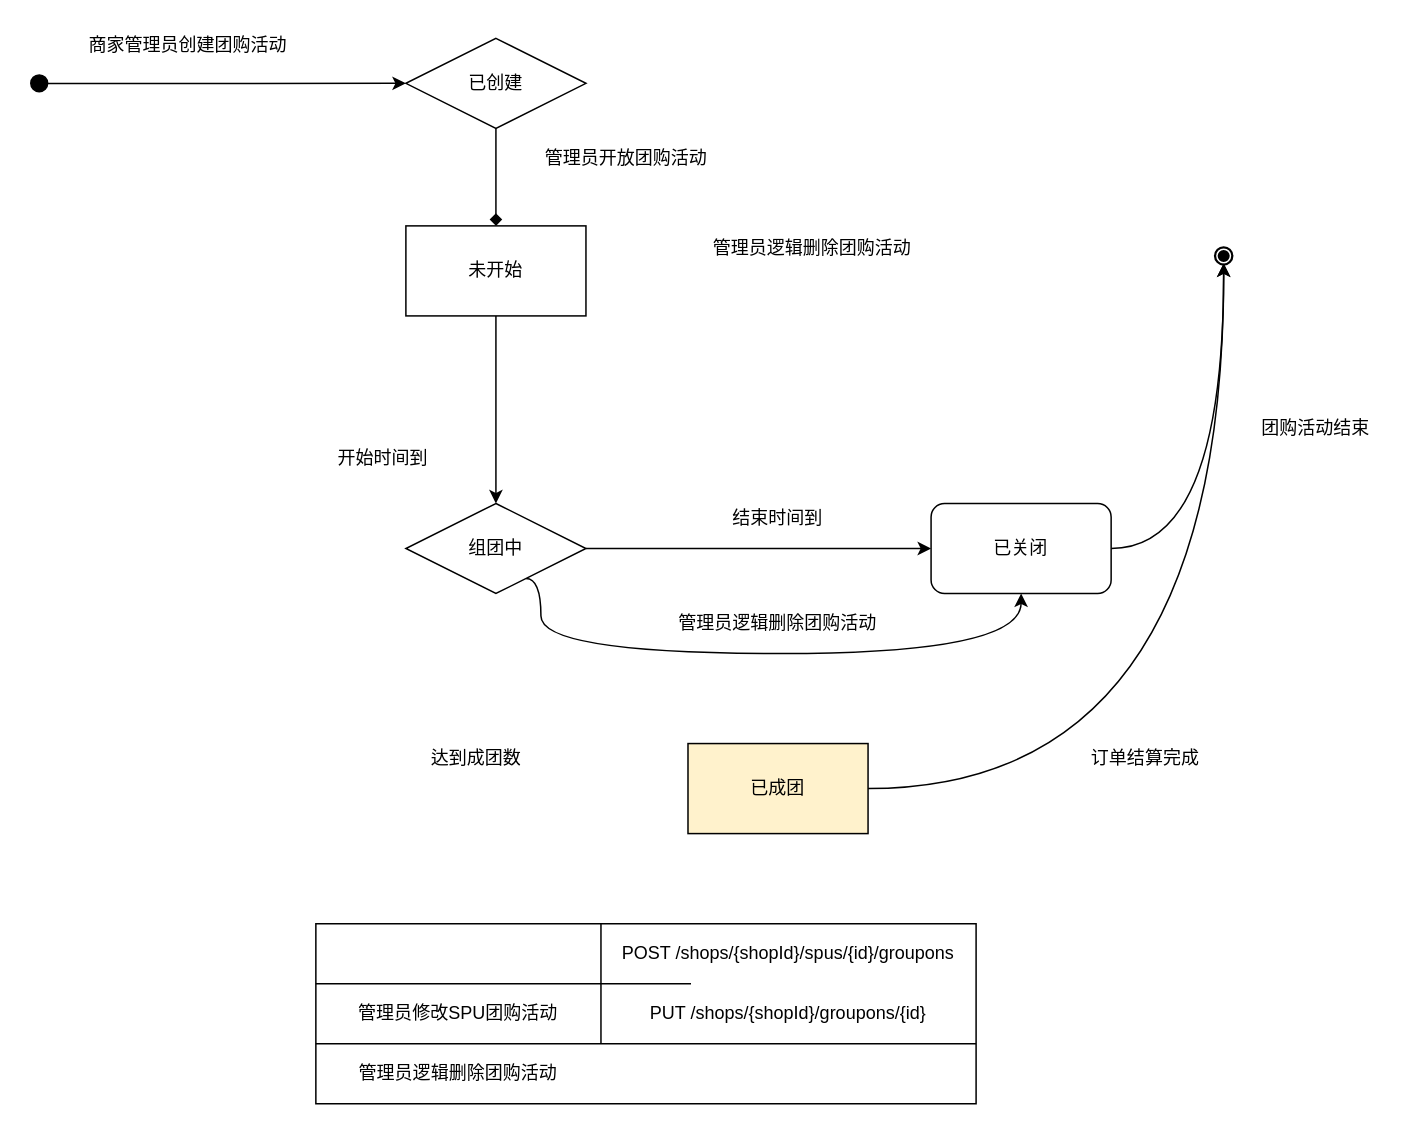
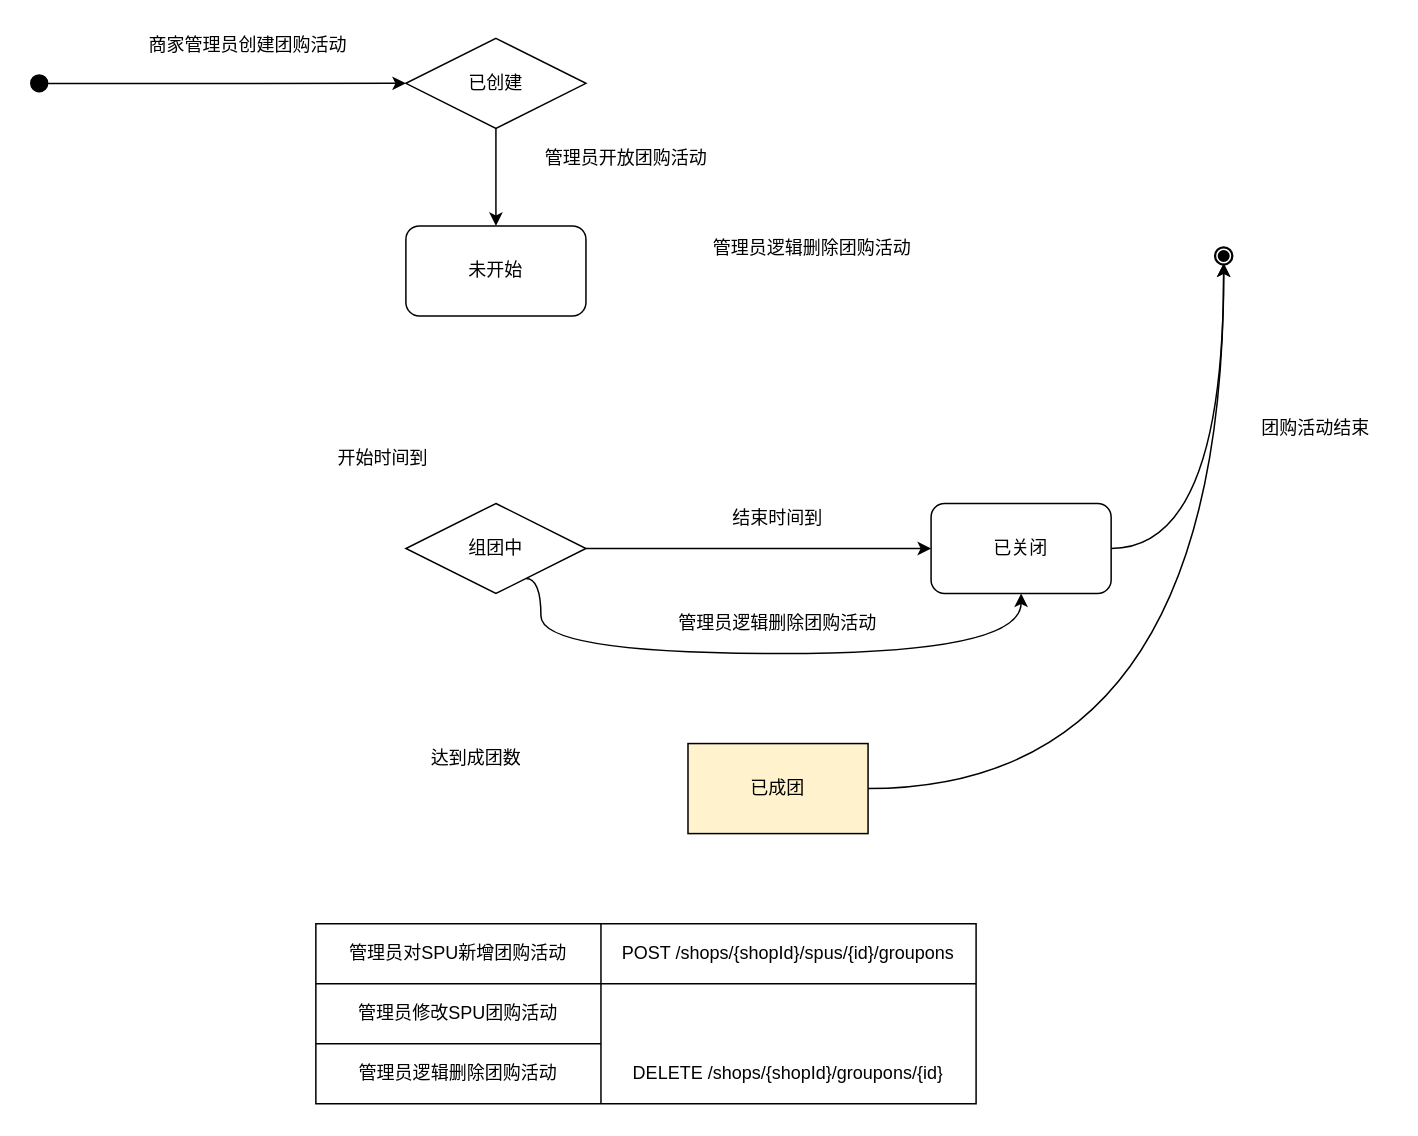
node "商家管理员创建团购活动": moved (188, 46) -> (248, 46)
edge "已创建" -> "未开始": arrowhead diamond -> classic
node "未开始": shape rectangle -> rounded rectangle
edge "未开始" -> "组团中": removed
node "订单结算完成": removed
node "管理员对SPU新增团购活动": added
node "PUT /shops/{shopId}/groupons/{id}": removed
node "DELETE /shops/{shopId}/groupons/{id}": added
